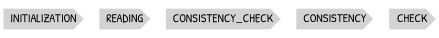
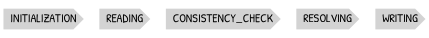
node "CONSISTENCY": label "CONSISTENCY" -> "RESOLVING"
node "CHECK": label "CHECK" -> "WRITING"
